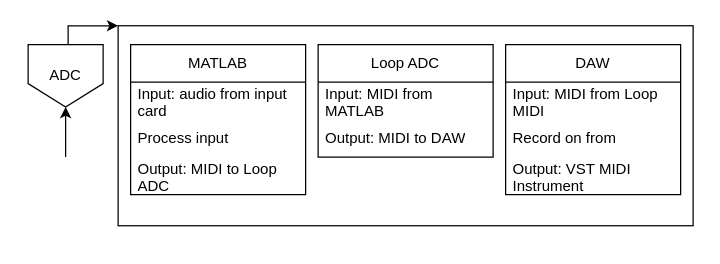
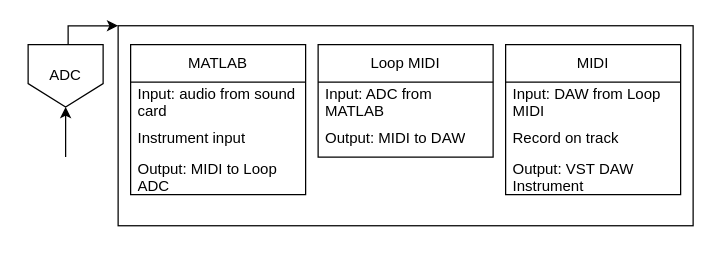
node "Loop ADC": label "Loop ADC" -> "Loop MIDI"
node "DAW": label "DAW" -> "MIDI"
node "Input: audio from input card": label "Input: audio from input card" -> "Input: audio from sound card"
node "Input: MIDI from MATLAB": label "Input: MIDI from MATLAB" -> "Input: ADC from MATLAB"
node "Input: MIDI from Loop MIDI": label "Input: MIDI from Loop MIDI" -> "Input: DAW from Loop MIDI"
node "Process input": label "Process input" -> "Instrument input"
node "Record on from": label "Record on from" -> "Record on track"
node "Output: VST MIDI Instrument": label "Output: VST MIDI Instrument" -> "Output: VST DAW Instrument"
